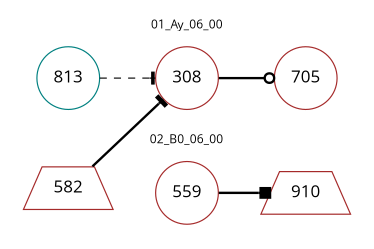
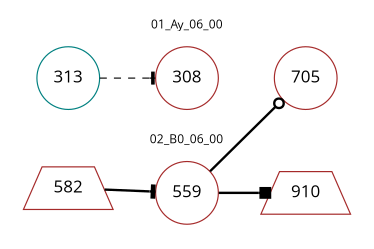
node "813": label "813" -> "313"
edge "308" -> "705": now "559" -> "705"
edge "582" -> "308": now "582" -> "559"
